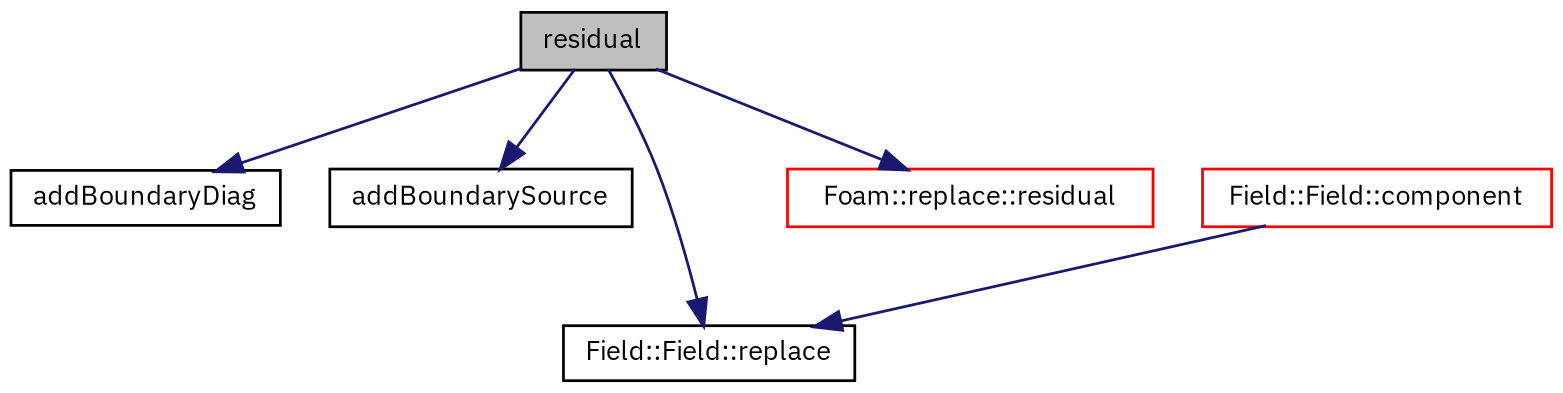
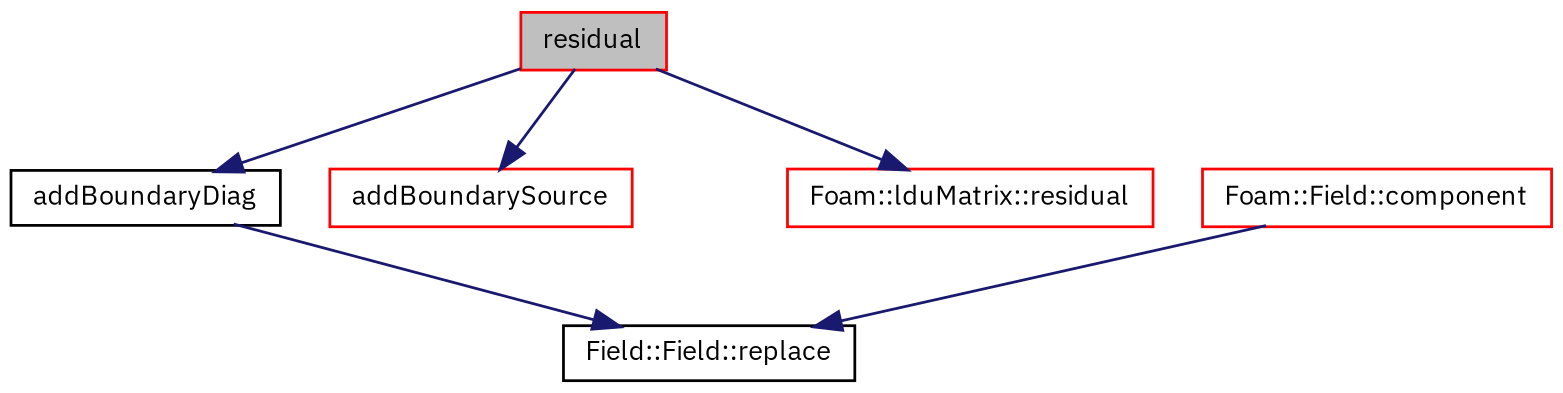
node "residual": color black -> red
edge "residual" -> "Field::Field::replace": now "addBoundaryDiag" -> "Field::Field::replace"
node "addBoundarySource": color black -> red
node "Foam::replace::residual": label "Foam::replace::residual" -> "Foam::lduMatrix::residual"
node "Field::Field::component": label "Field::Field::component" -> "Foam::Field::component"
